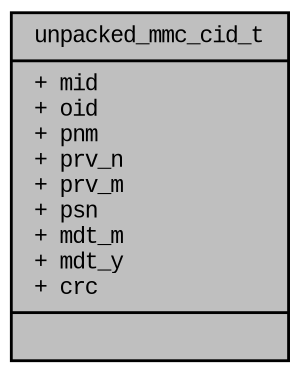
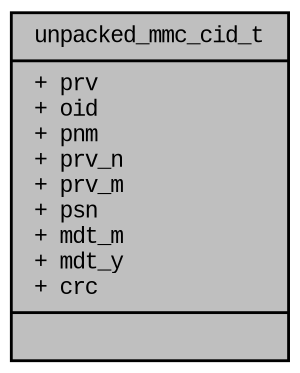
node "unpacked_mmc_cid_t": text "+ mid" -> "+ prv"
